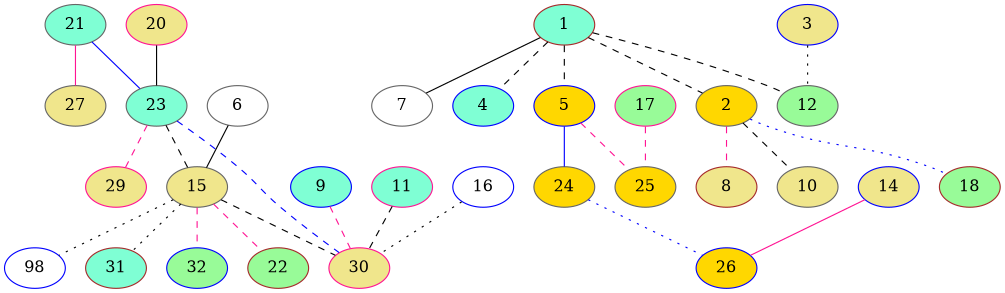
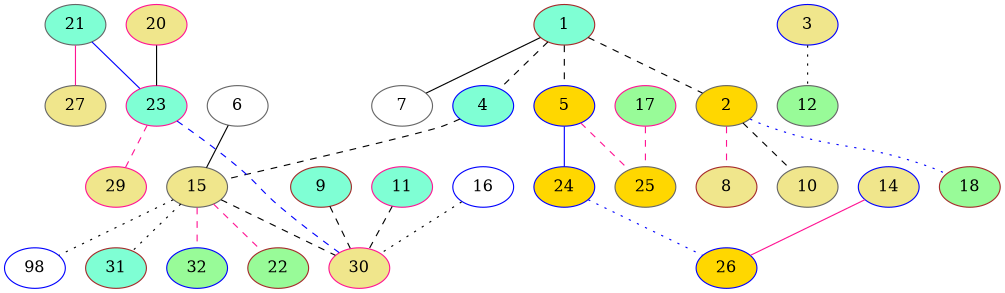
edge "1" -- "12": removed
node "23": color gray40 -> deeppink
edge "23" -- "15": now "4" -- "15"
node "9": color blue -> brown
node "24": color gray40 -> blue
edge "9" -- "30": color deeppink -> black
